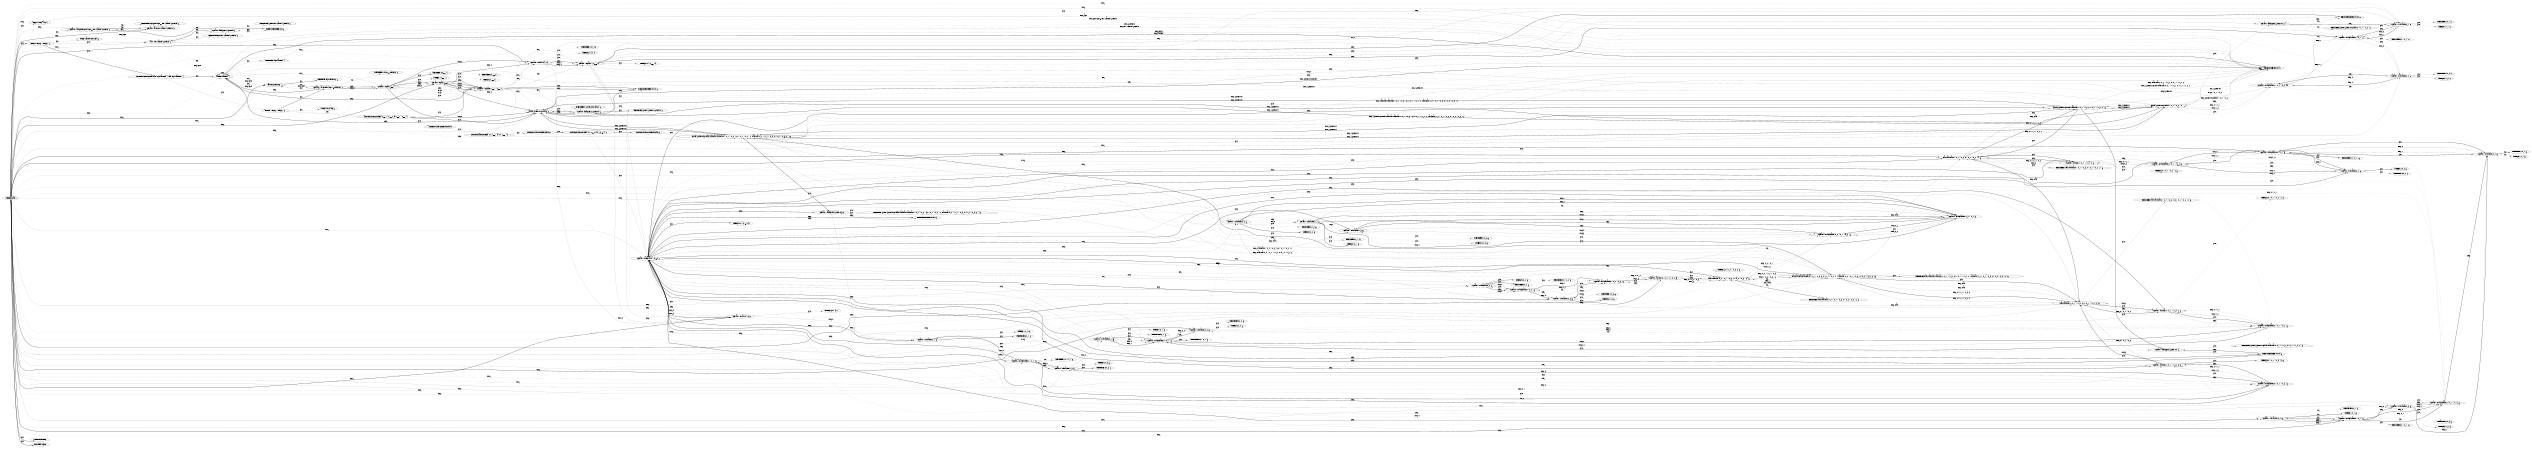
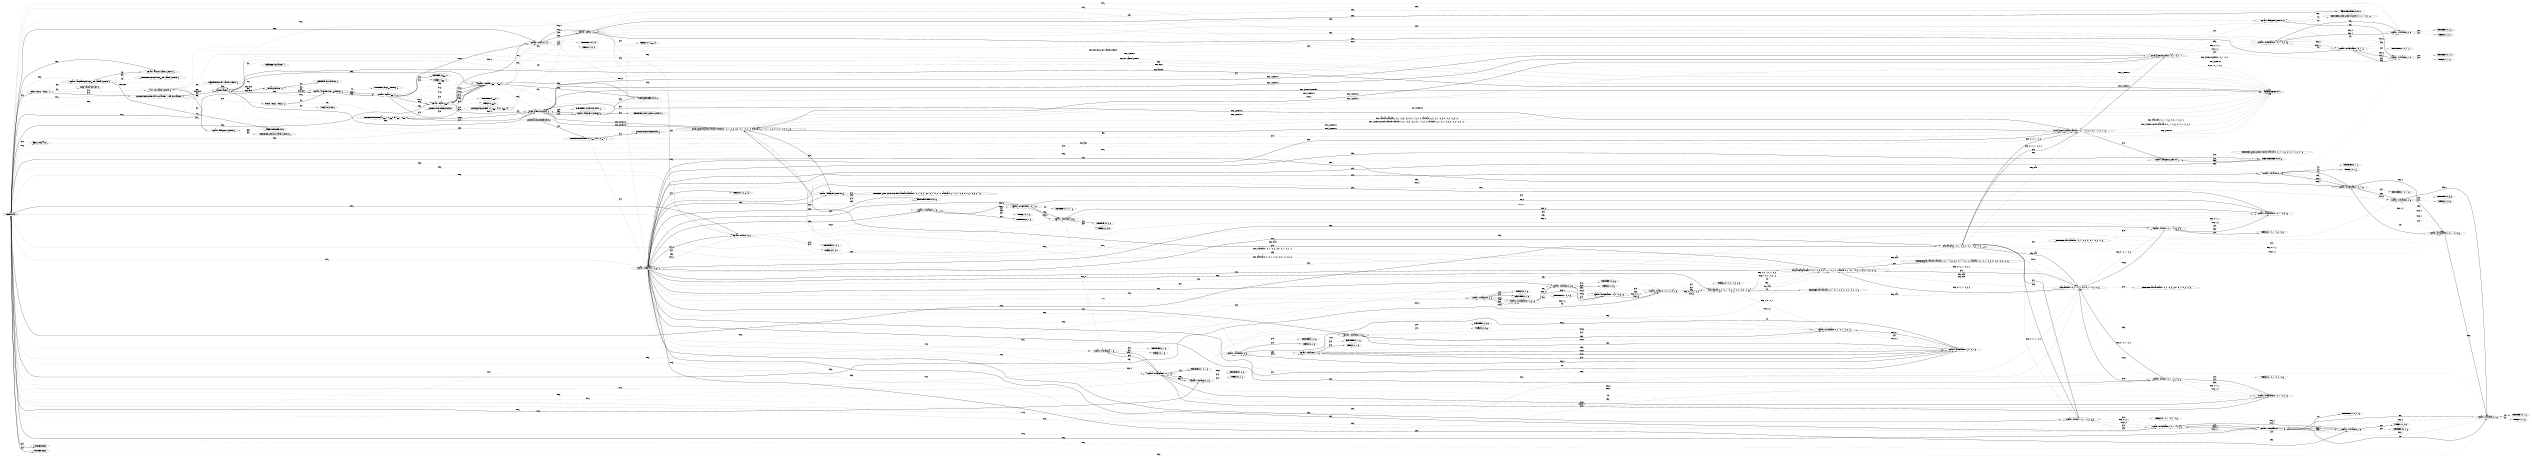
node "(IDENTIFIER,n,n % 3)": added
